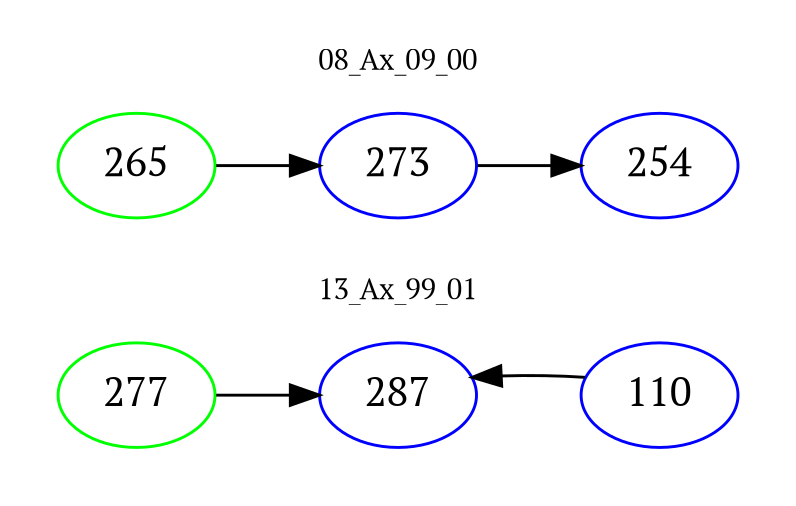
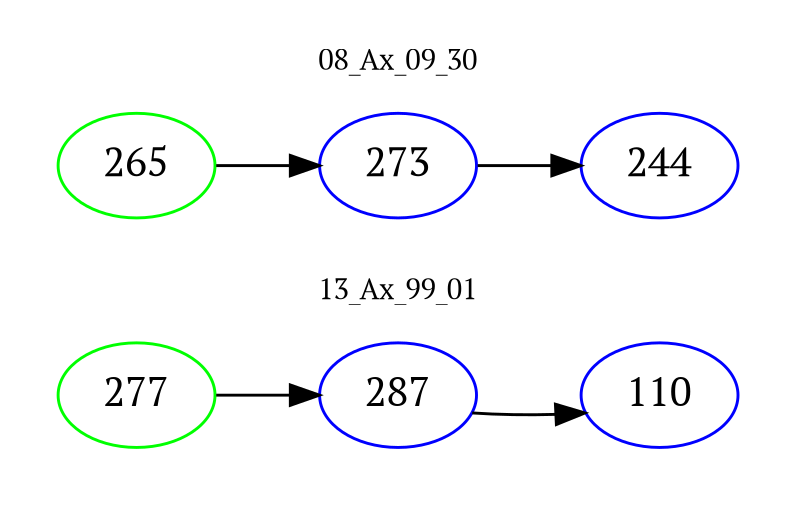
cluster "08_Ax_09_00": label "08_Ax_09_00" -> "08_Ax_09_30"
node "254": label "254" -> "244"
edge "110" -> "287": reversed
